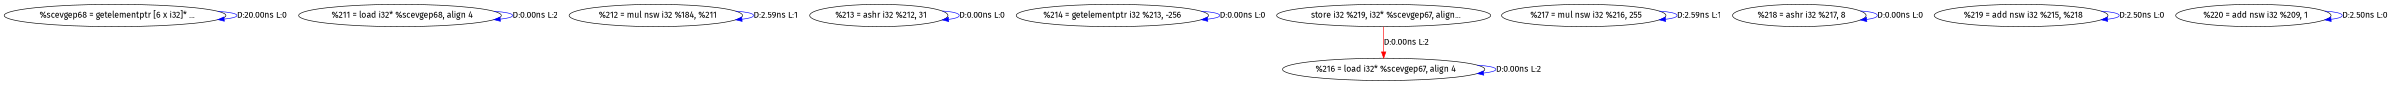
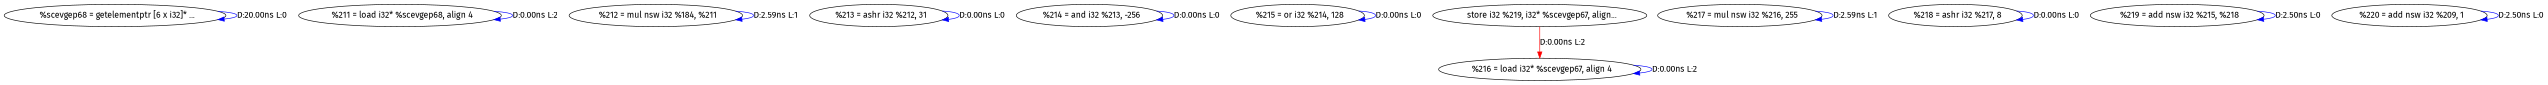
node "%214 = getelementptr i32 %213, -256": label "%214 = getelementptr i32 %213, -256" -> "%214 = and i32 %213, -256"
node "%215 = or i32 %214, 128": added
